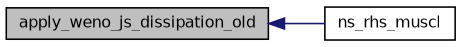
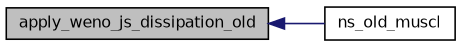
node "ns_rhs_muscl": label "ns_rhs_muscl" -> "ns_old_muscl"
